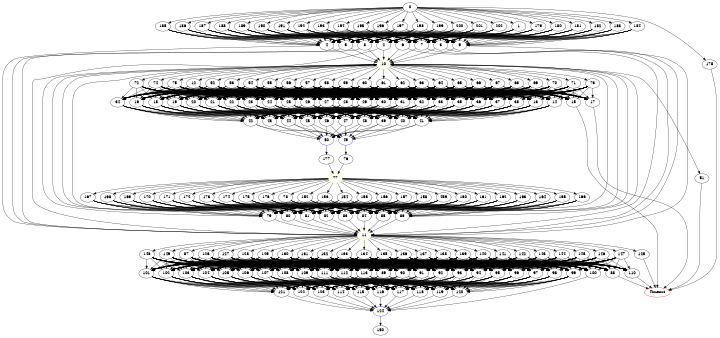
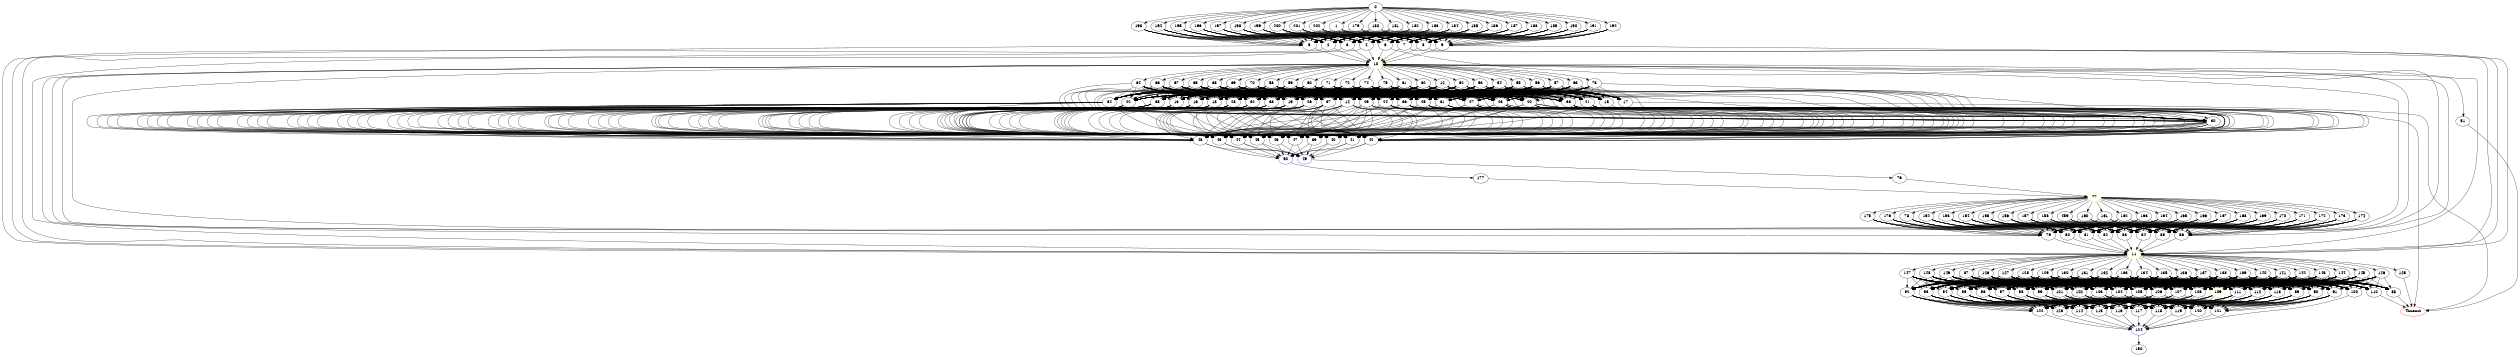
node "178": removed
edge "33" -> "48": now "33" -> "30"
node "109": color black -> yellow
